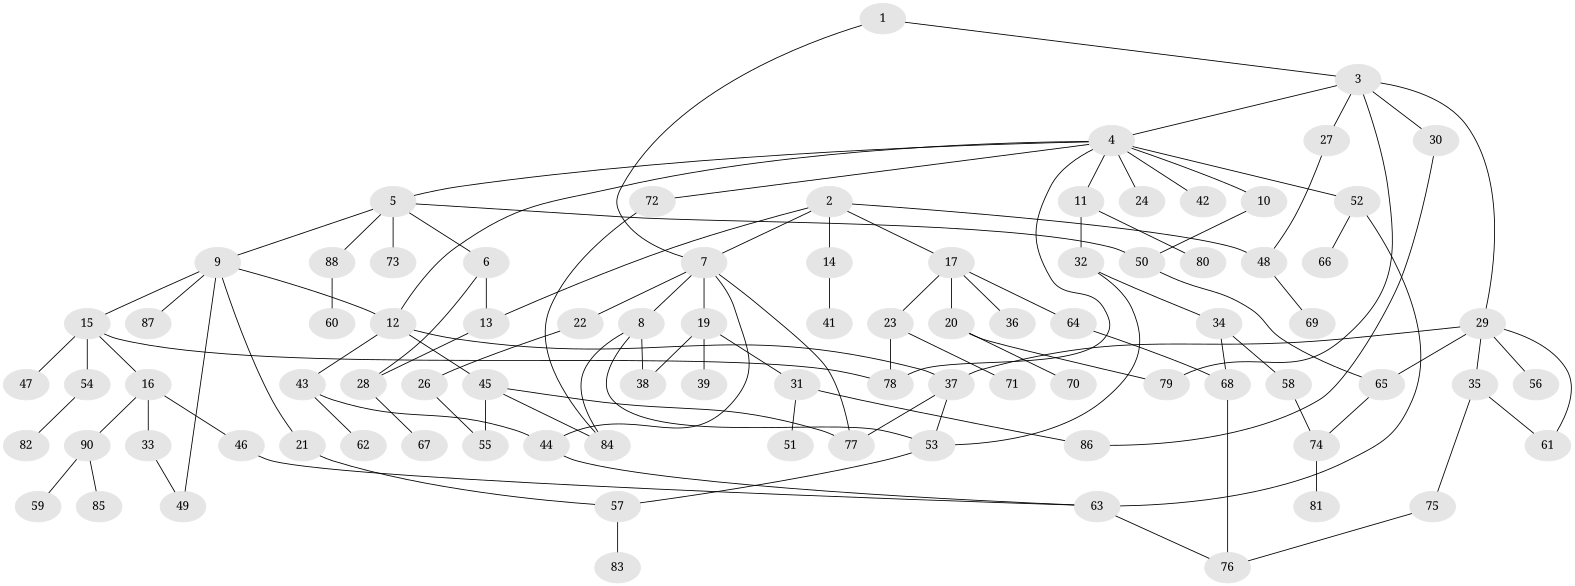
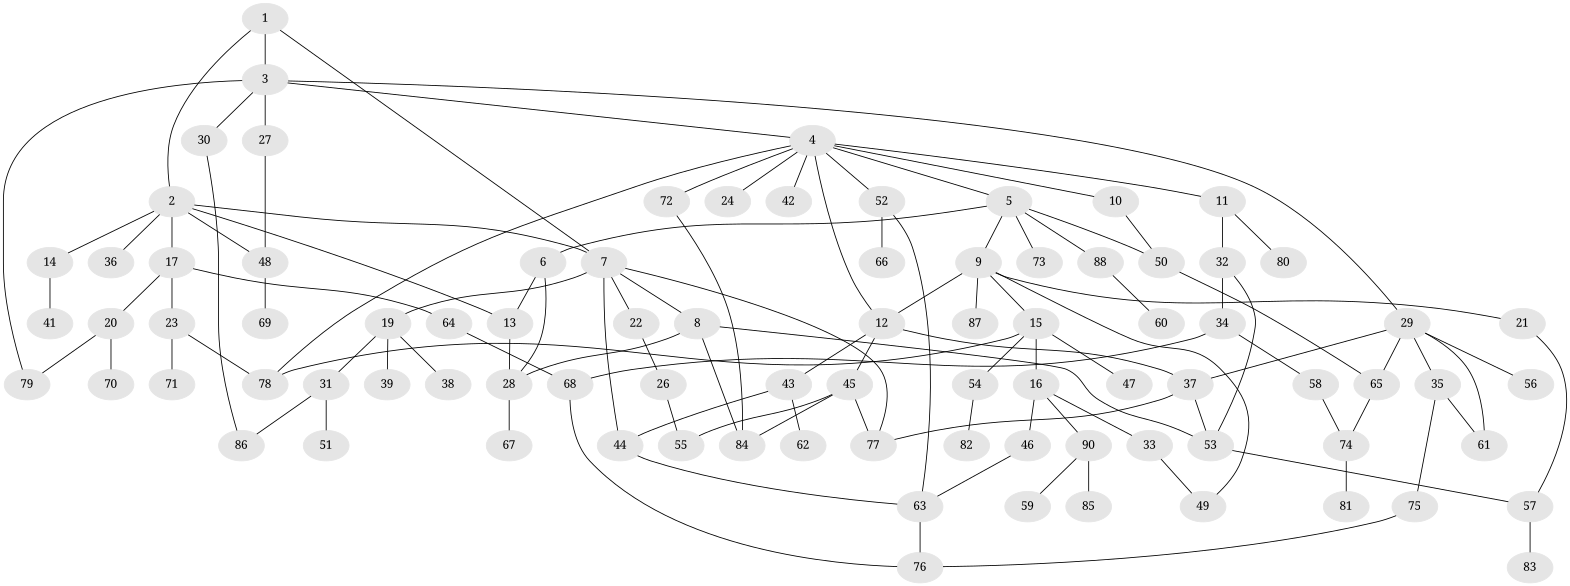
edge "1" -- "2": added
edge "17" -- "36": now "2" -- "36"
edge "8" -- "38": now "8" -- "28"
